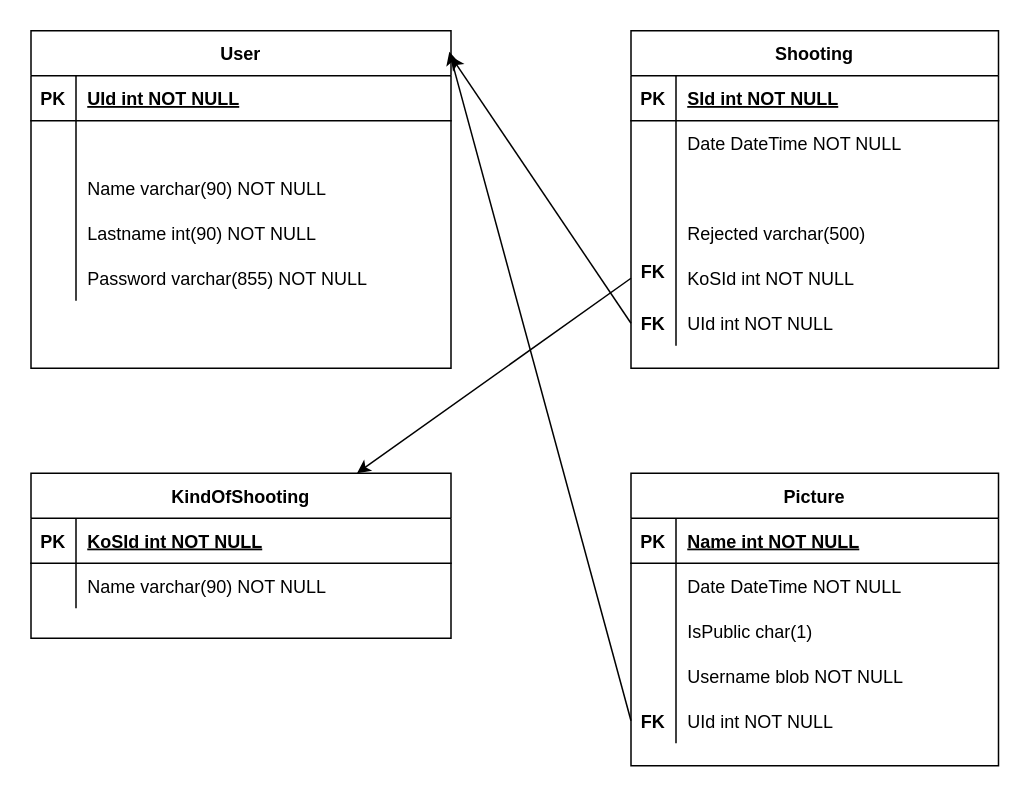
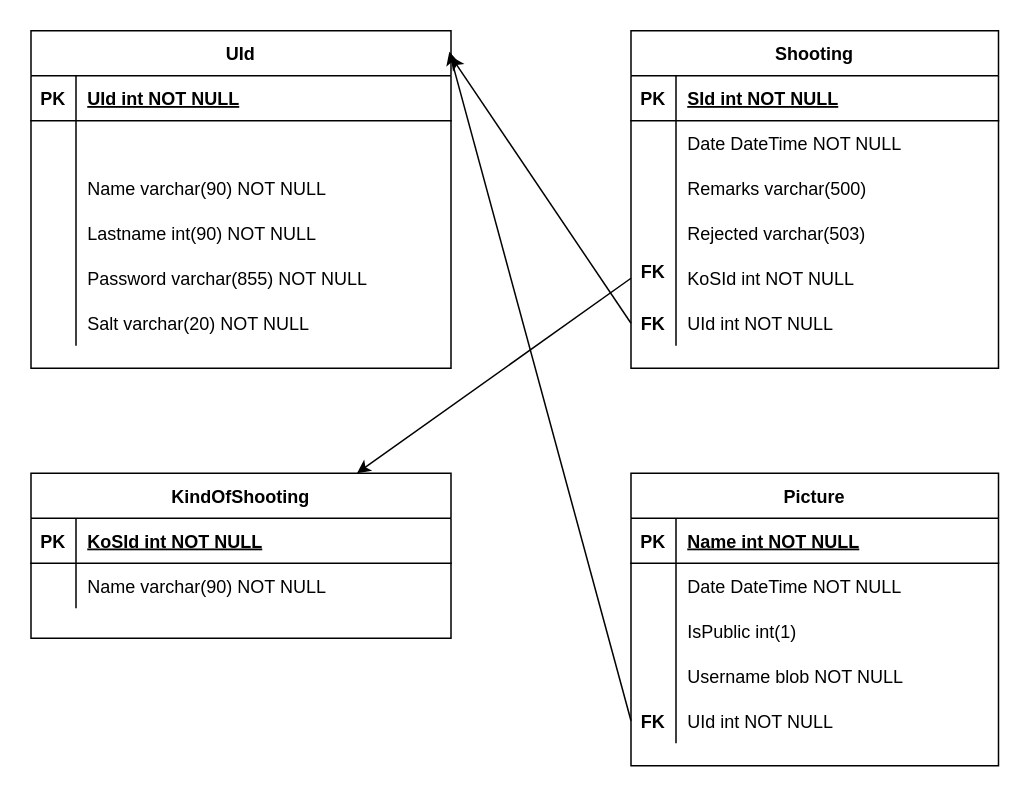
node "User": label "User" -> "UId"
node "Remarks varchar(500)": added
node "Rejected varchar(500)": label "Rejected varchar(500)" -> "Rejected varchar(503)"
node "Salt varchar(20) NOT NULL": added
node "IsPublic char(1)": label "IsPublic char(1)" -> "IsPublic int(1)"
